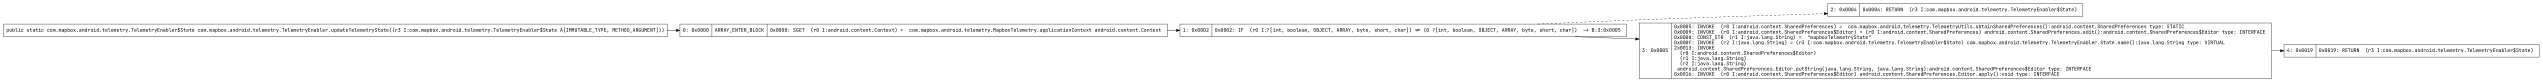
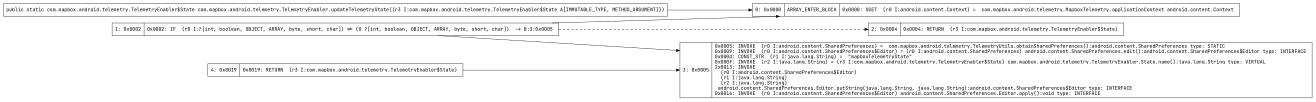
edge "0: 0x0000" -> "1: 0x0002": reversed
edge "3: 0x0005" -> "4: 0x0019": reversed
